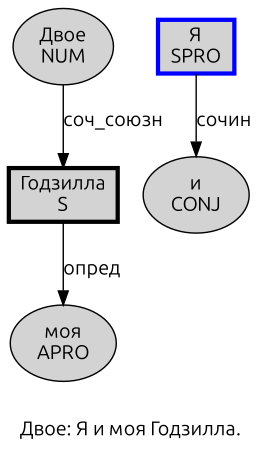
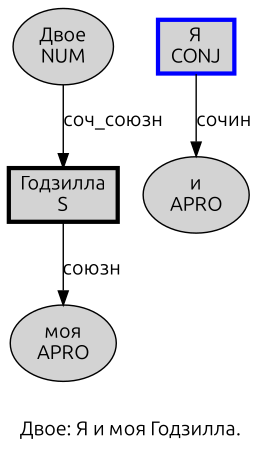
node "Я SPRO": label "Я SPRO" -> "Я CONJ"
node "и CONJ": label "и CONJ" -> "и APRO"
edge "Годзилла S" -> "моя APRO": label "опред" -> "союзн"
